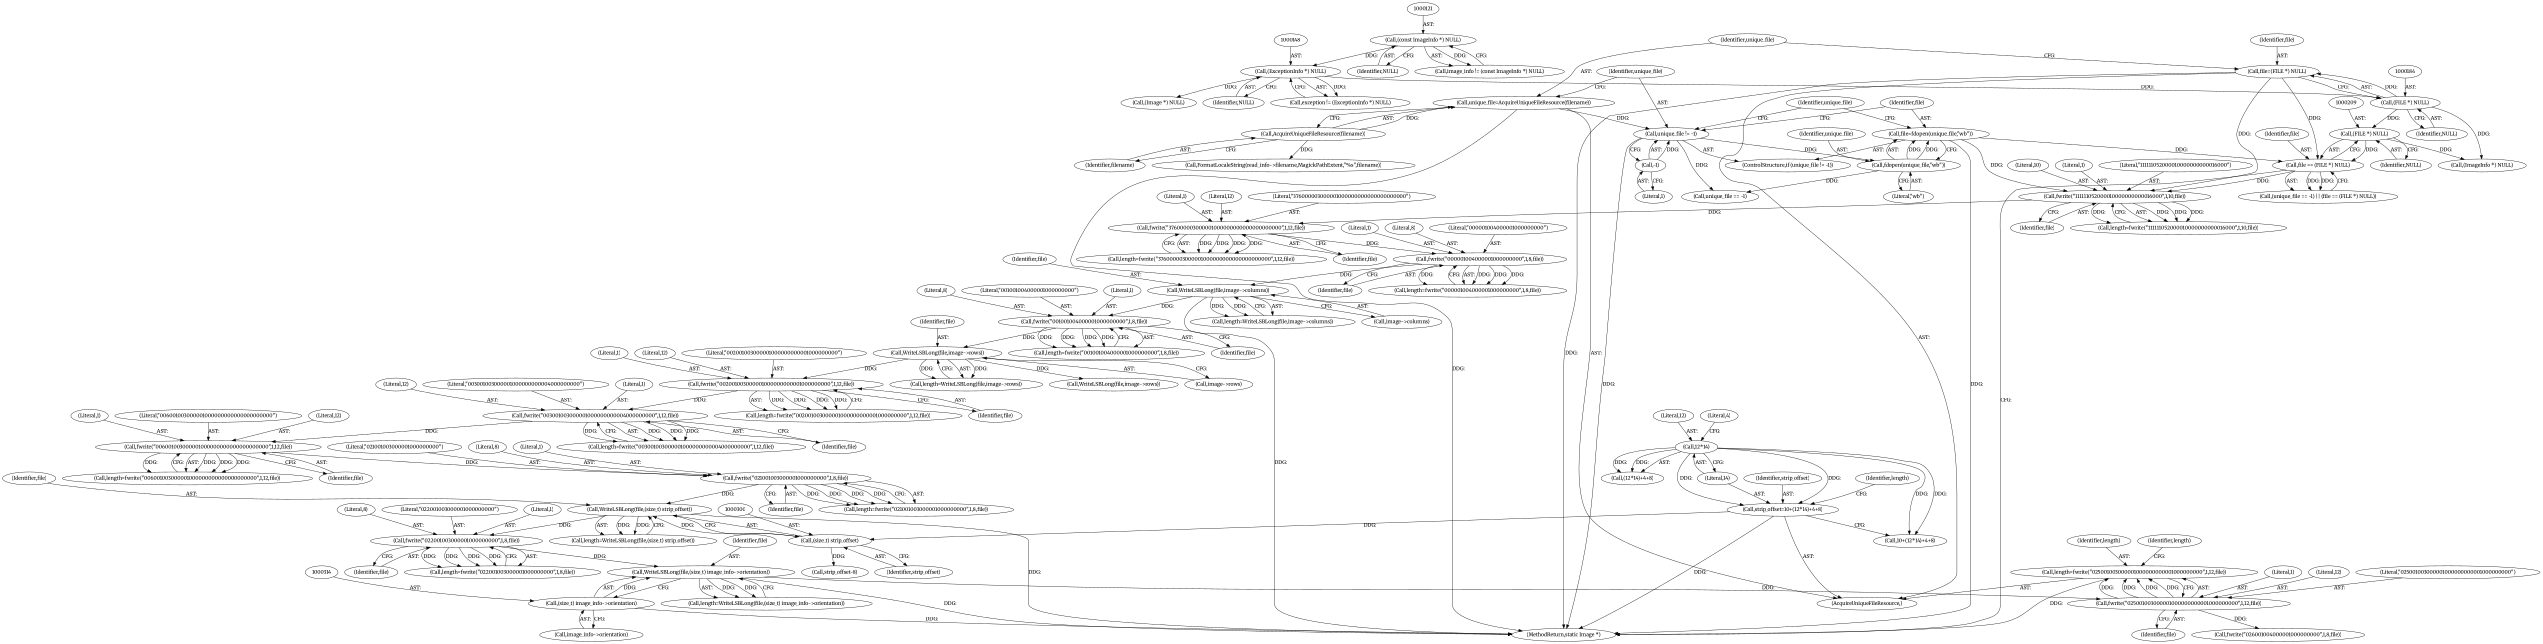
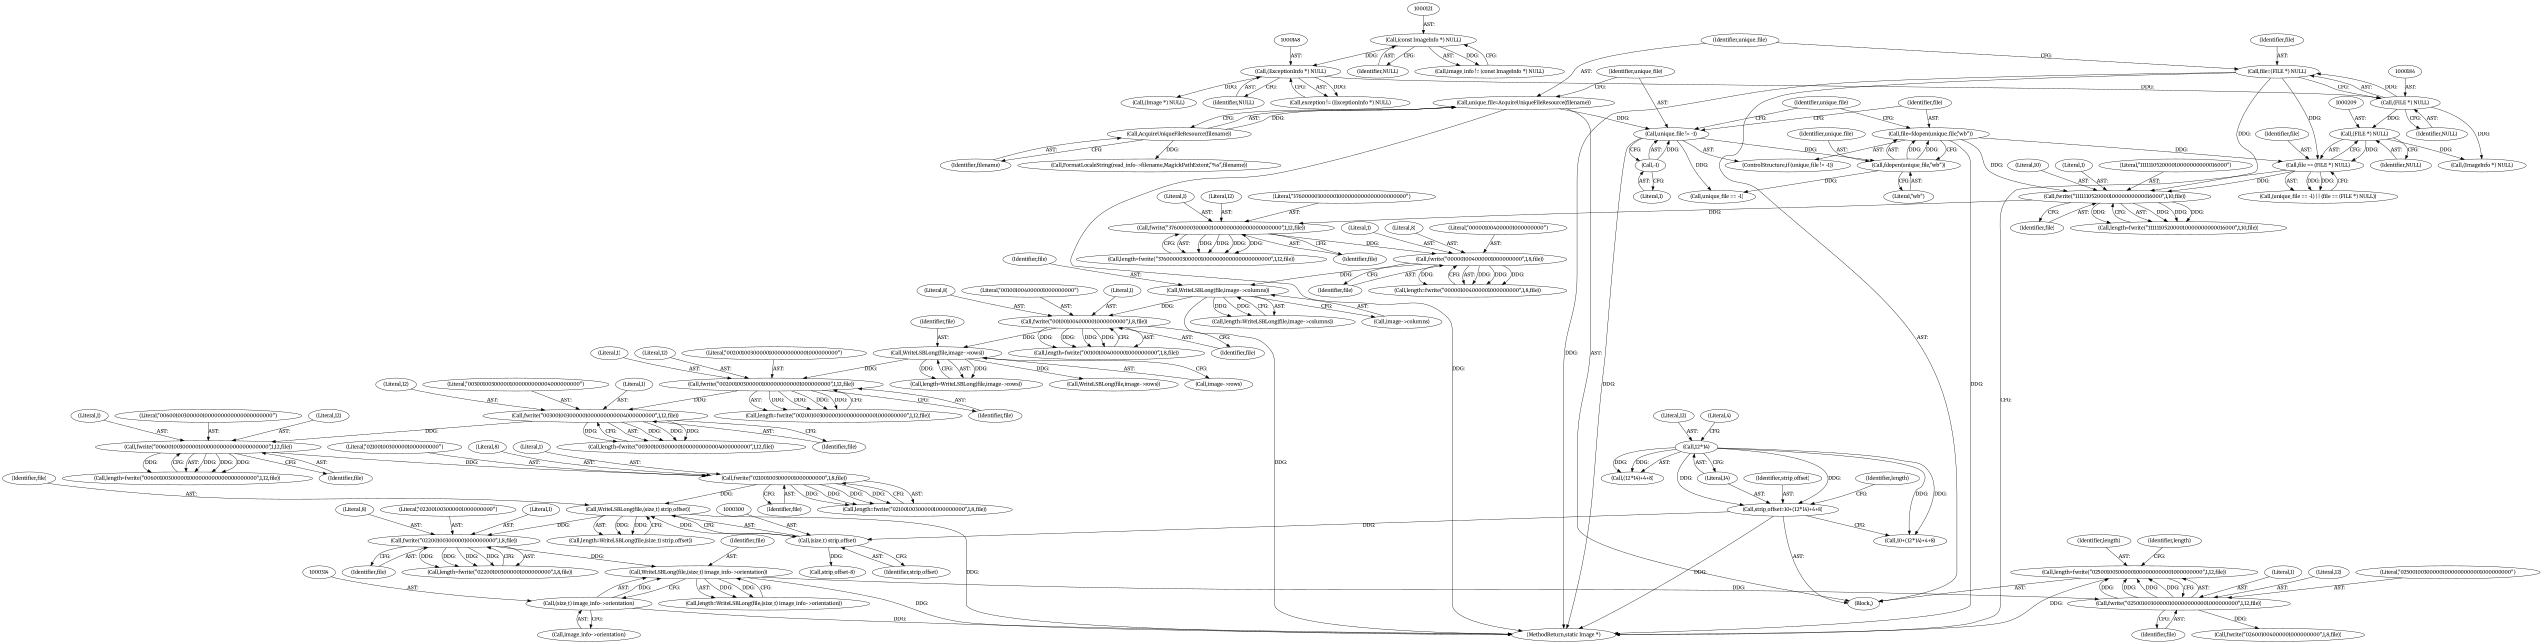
node "(AcquireUniqueFileResource,)": label "(AcquireUniqueFileResource,)" -> "(Block,)"
